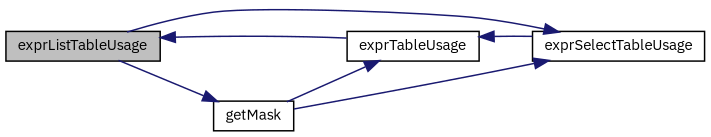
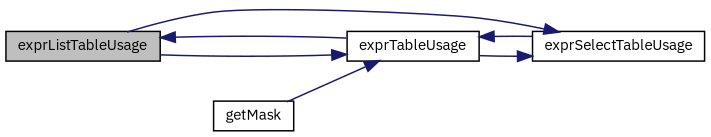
edge "exprListTableUsage" -> "getMask": now "exprListTableUsage" -> "exprTableUsage"
edge "getMask" -> "exprSelectTableUsage": now "exprTableUsage" -> "exprSelectTableUsage"
